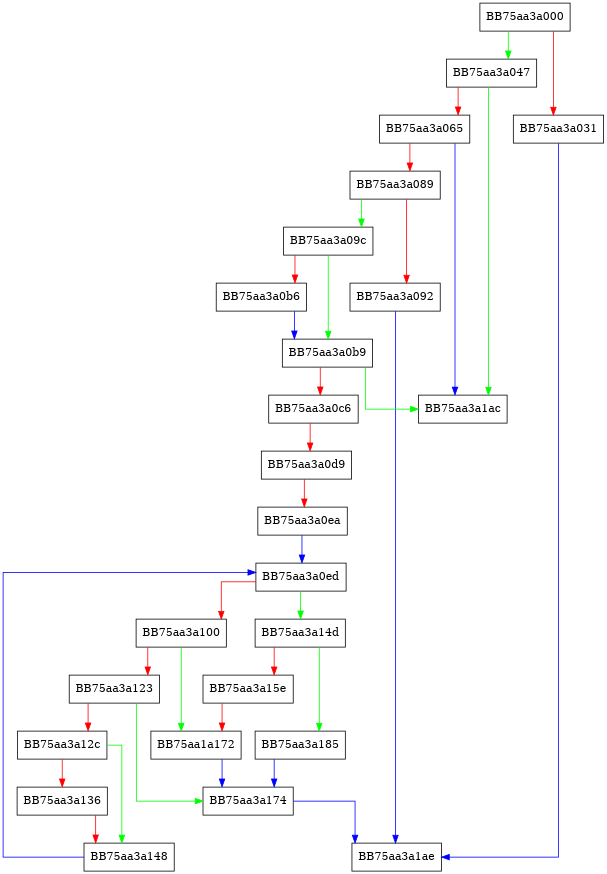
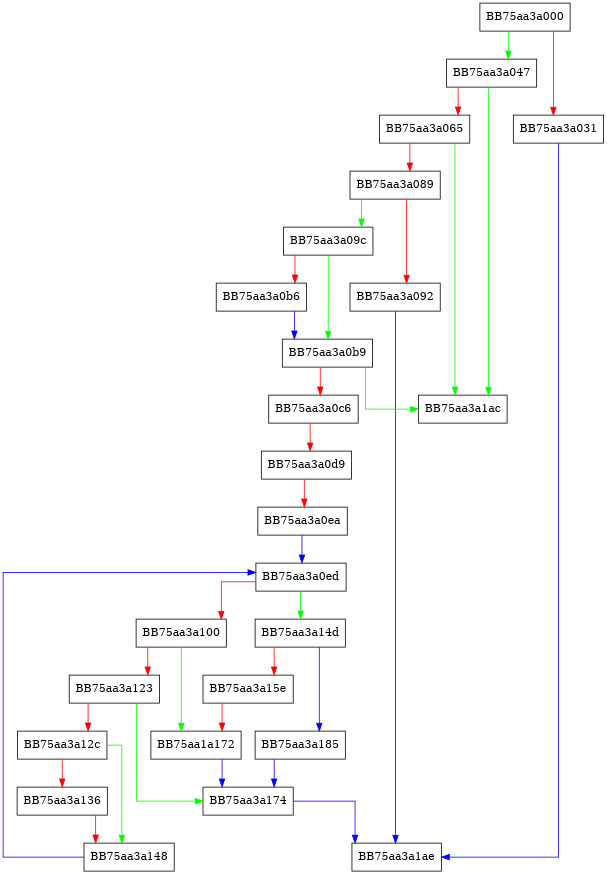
edge "BB75aa3a065" -> "BB75aa3a1ac": color blue -> green
edge "BB75aa3a14d" -> "BB75aa3a185": color green -> blue
